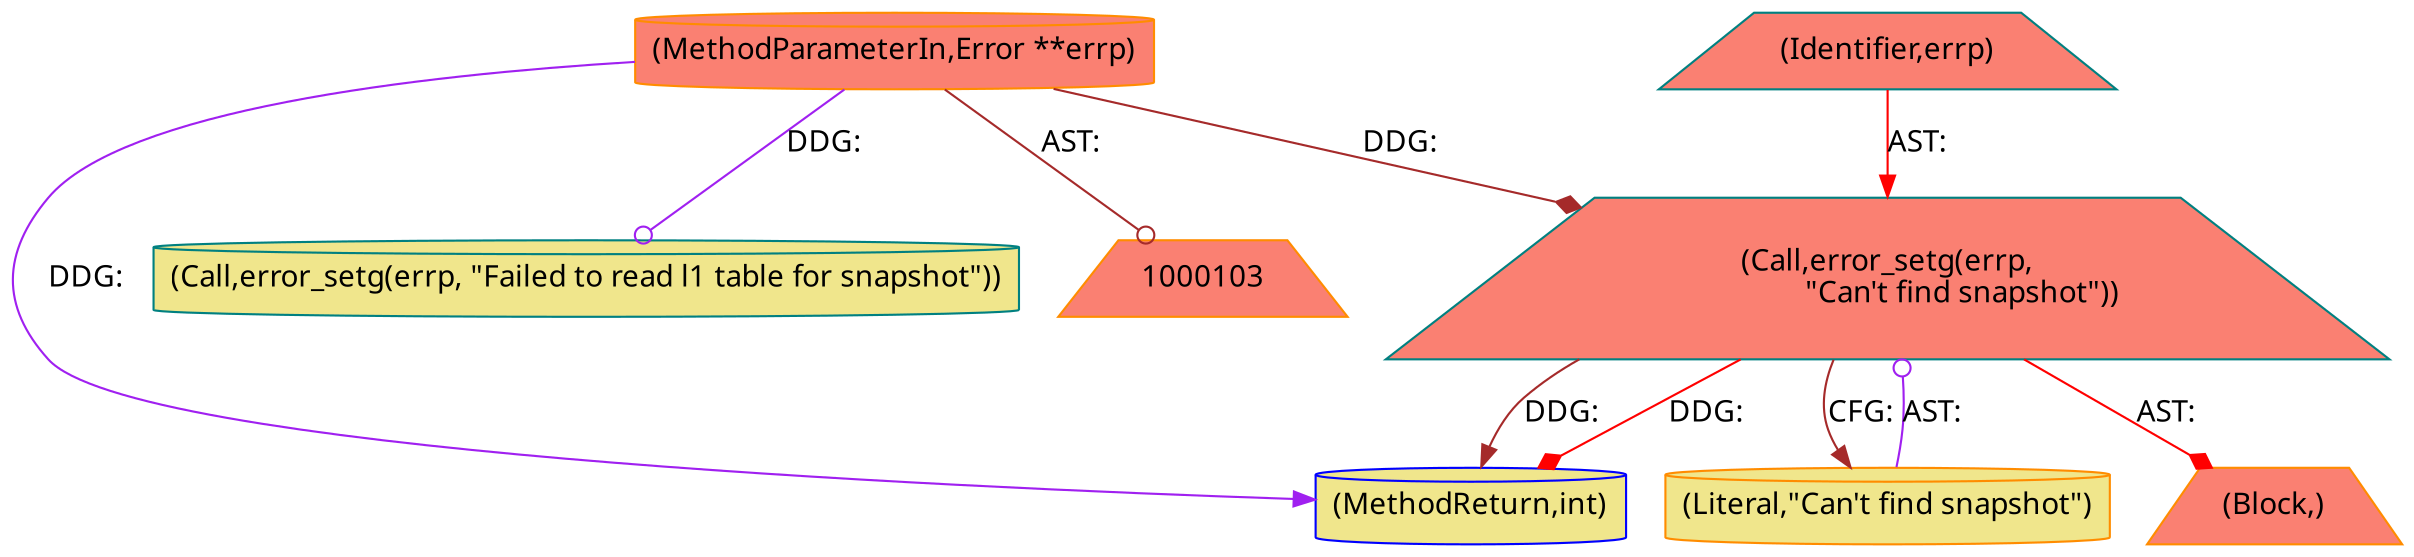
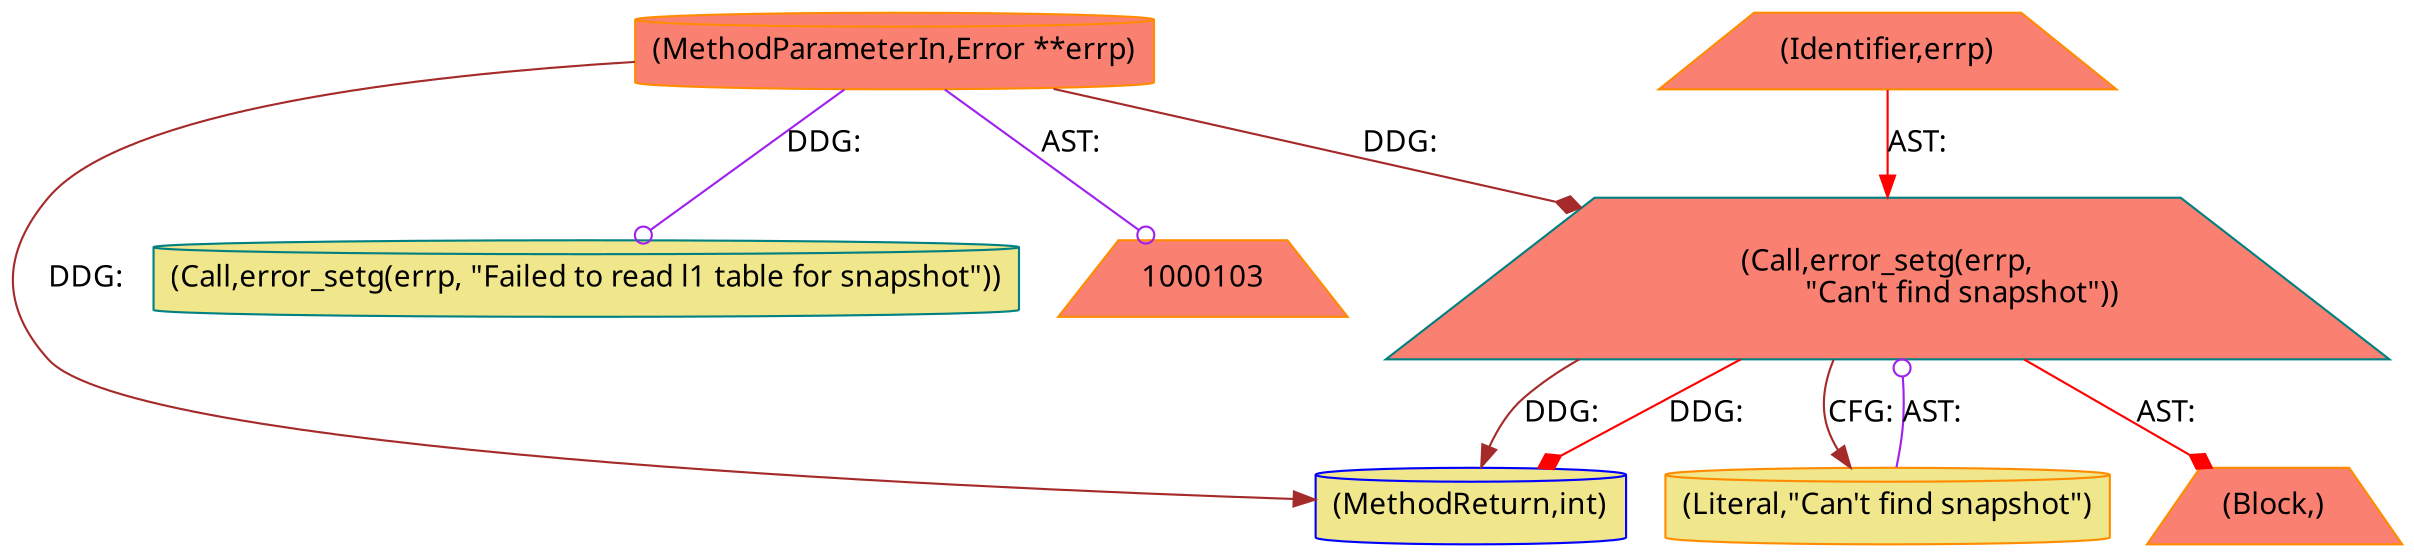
node "(Identifier,errp)": color teal -> darkorange
edge "(MethodParameterIn,Error **errp)" -> "1000103": color brown -> purple
edge "(MethodParameterIn,Error **errp)" -> "(MethodReturn,int)": color purple -> brown
